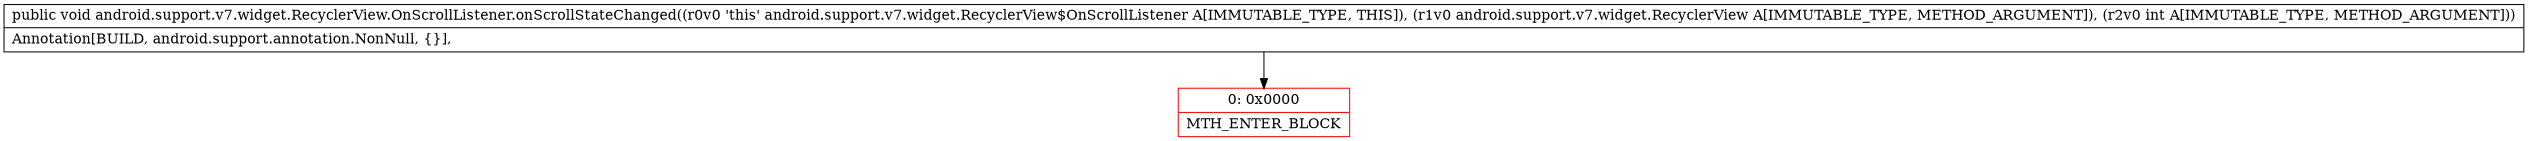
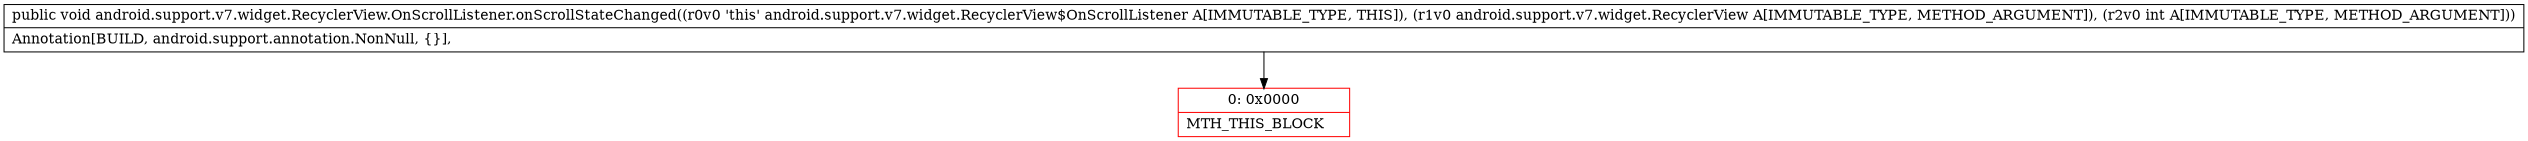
node "0: 0x0000": text "MTH_ENTER_BLOCK" -> "MTH_THIS_BLOCK"
